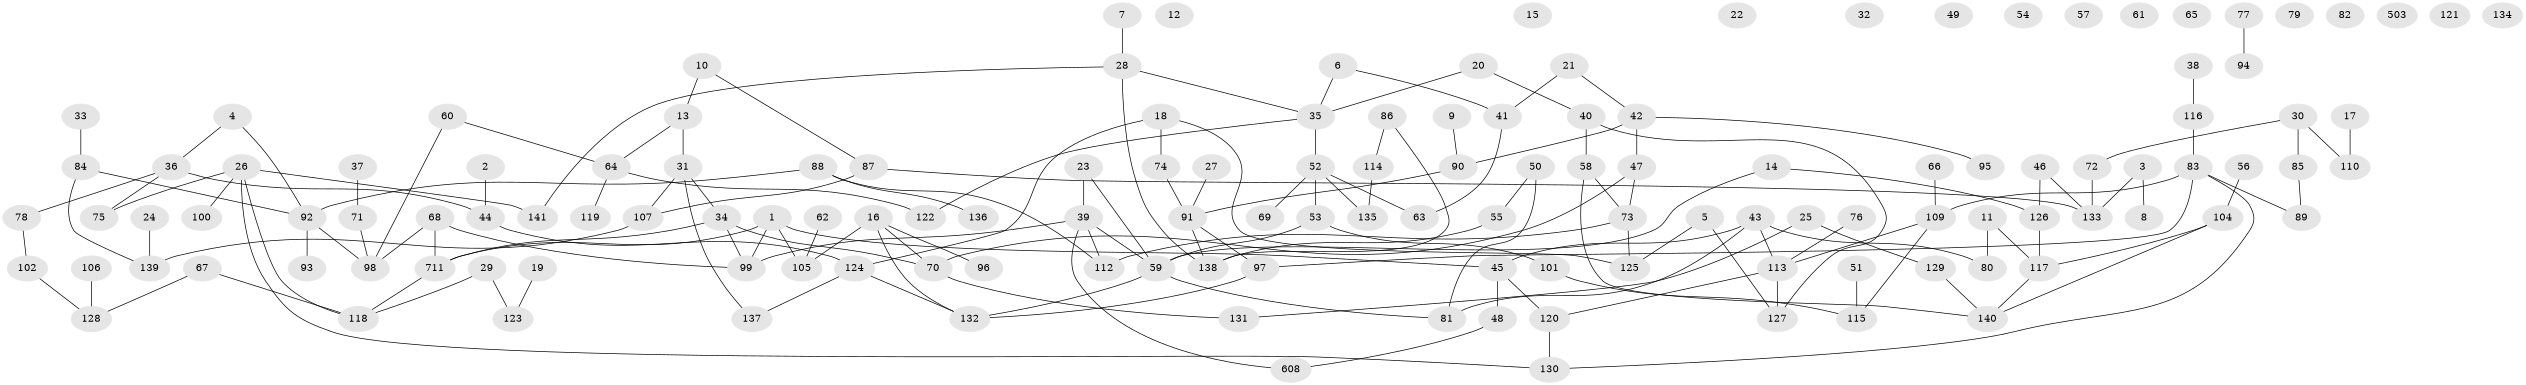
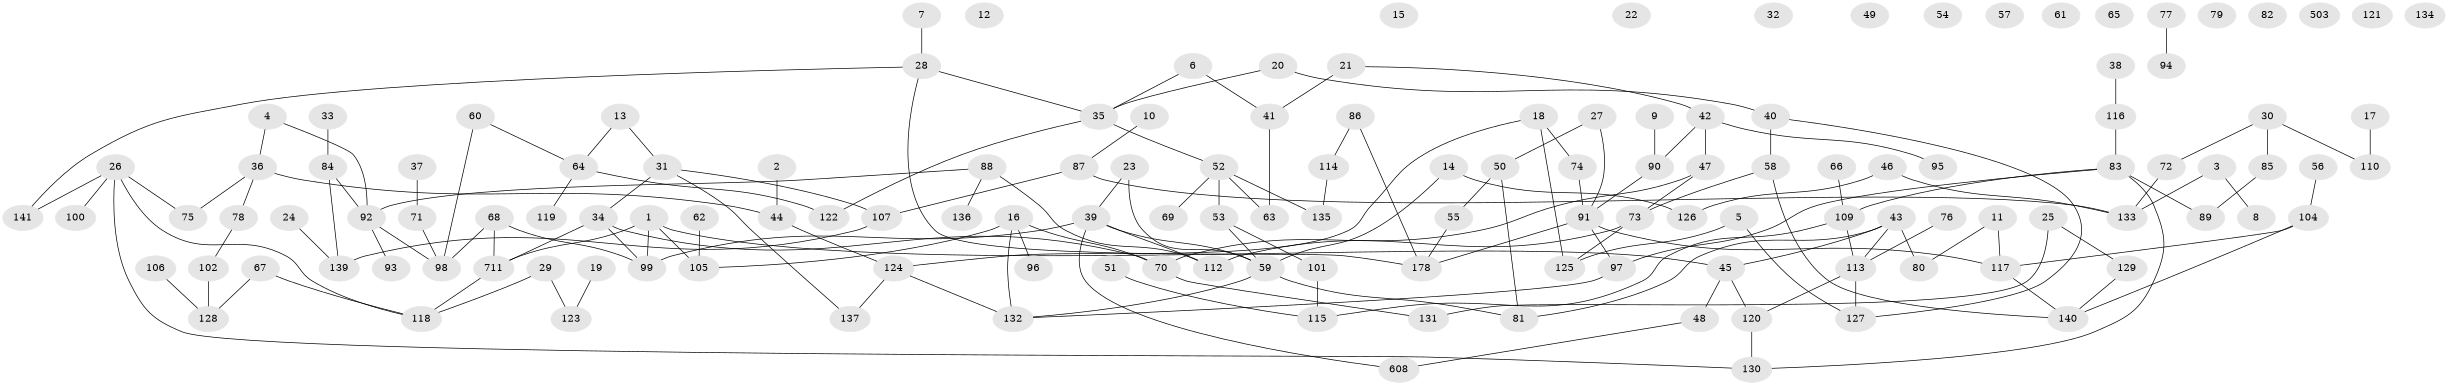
edge "10" -- "13": removed
edge "27" -- "50": added
edge "126" -- "117": now "91" -- "117"
node "138": label "138" -> "178"
